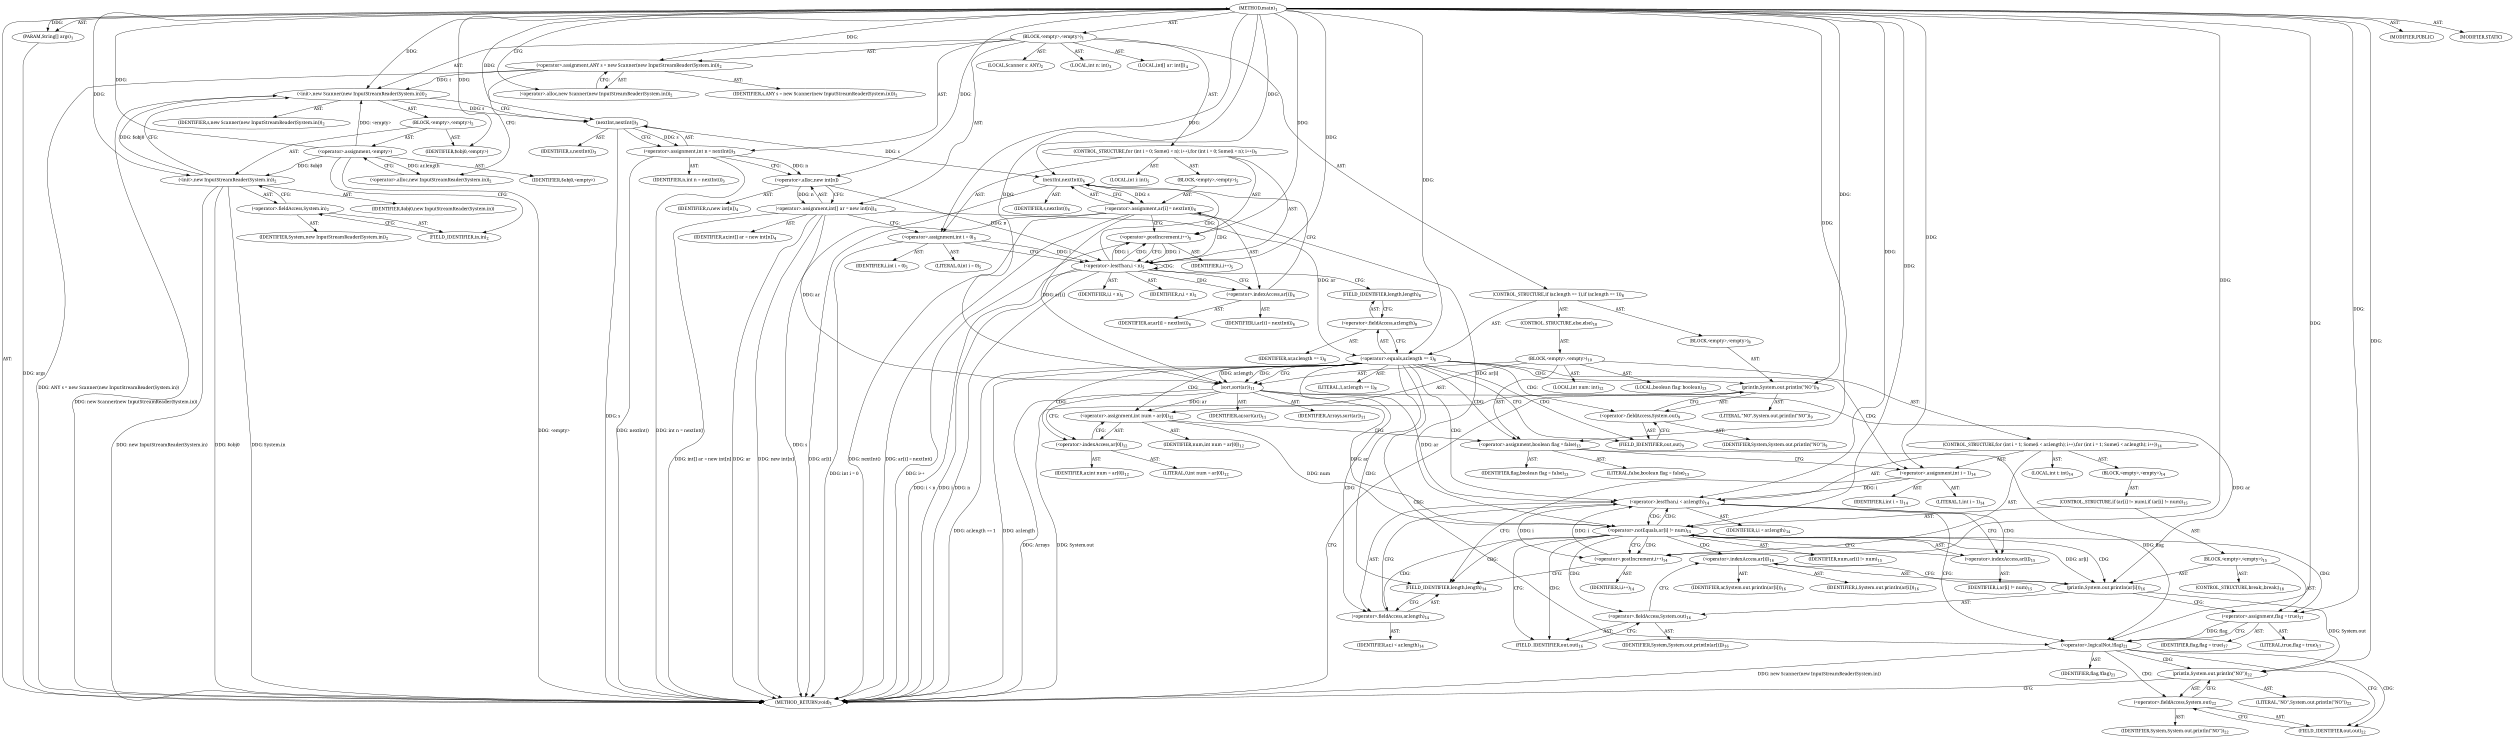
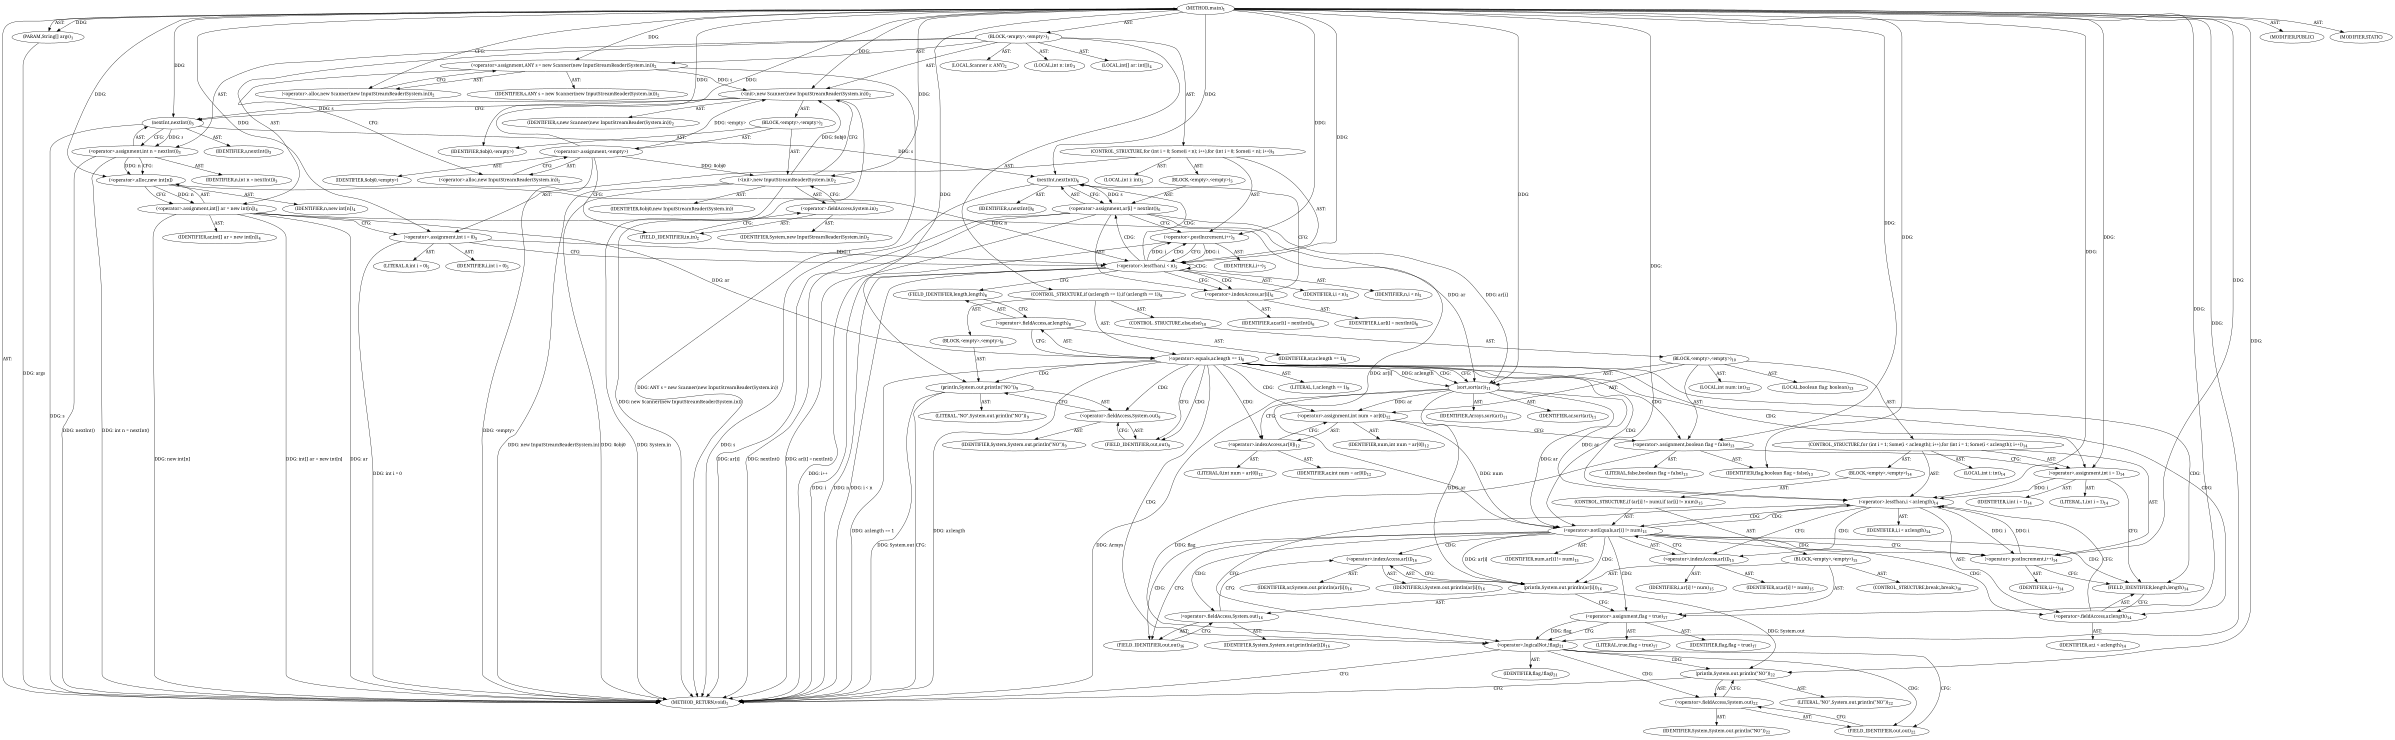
edge "(METHOD,main)" -> "(<operator>.equals,ar.length == 1)": now "(METHOD,main)" -> "(IDENTIFIER,flag,boolean flag = false)"
edge "(<operator>.assignment,<empty>)" -> "(<operator>.alloc,new InputStreamReader(System.in))": label "DDG: ar.length" -> "AST: "
node "(IDENTIFIER,ar,ar[i] != num)": added
edge "(<operator>.logicalNot,!flag)" -> "(METHOD_RETURN,void)": label "DDG: new Scanner(new InputStreamReader(System.in))" -> "CFG: "
